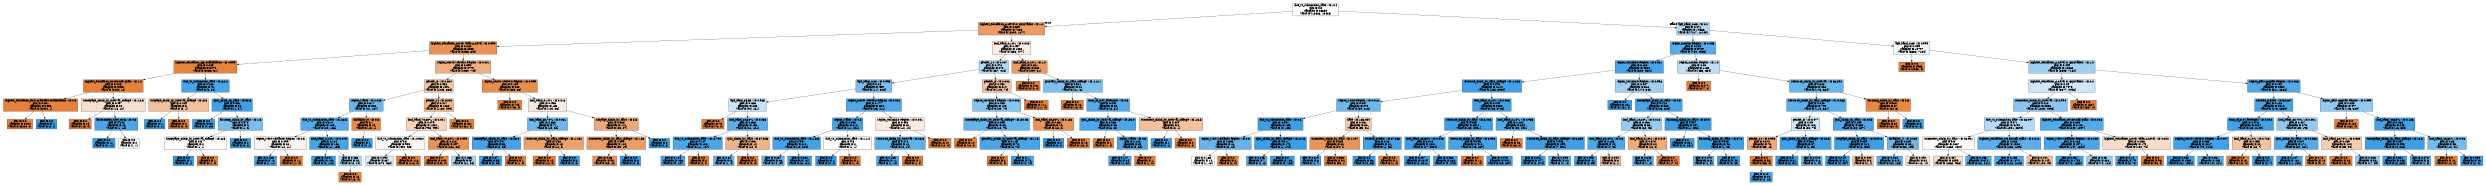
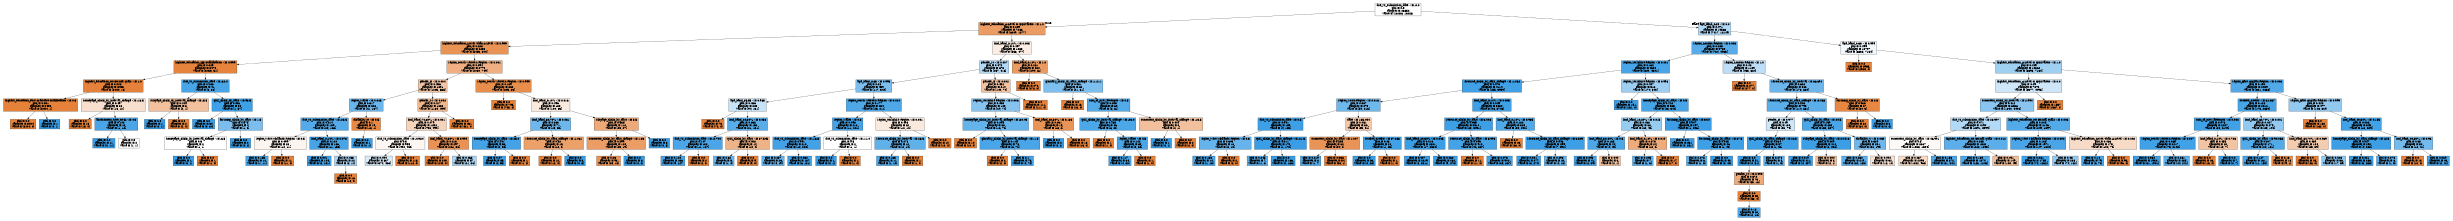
edge "gender_F <= 0.977 gini = 0.49 samples = 130 value = [56, 74]" -> "gender_M <= 0.995 gini = 0.372 samples = 73 value = [55, 18]": now "gini = 0.0 samples = 51 value = [0, 51]" -> "gender_M <= 0.995 gini = 0.372 samples = 73 value = [55, 18]"
node "gini = 0.133 samples = 14 value = [1, 13]": fillcolor #e5813900 -> #399de5eb
